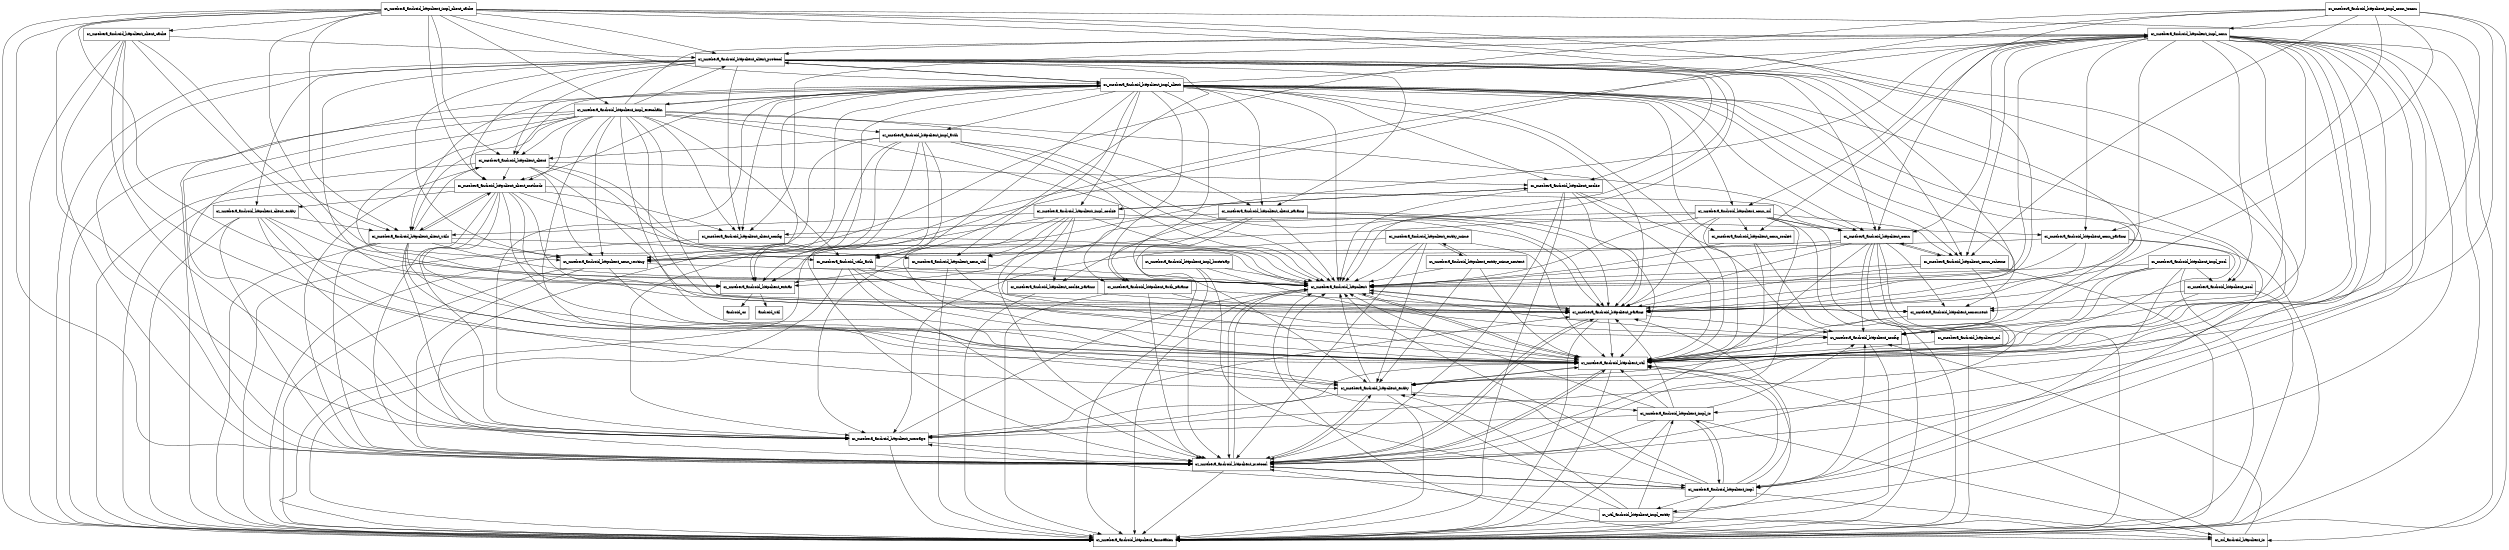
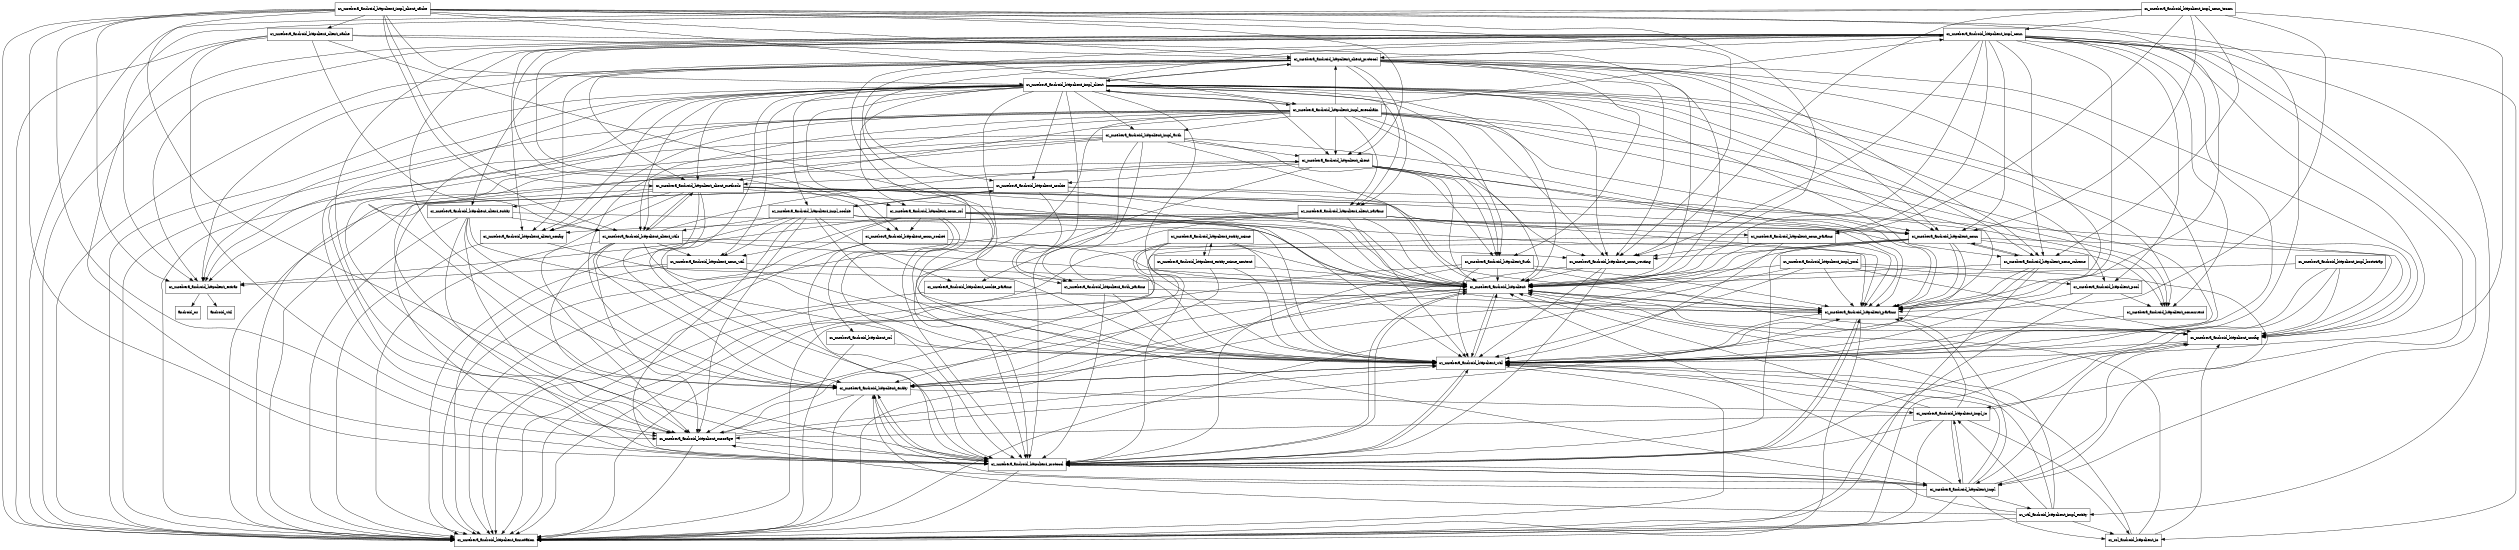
edge "cz_msebera_android_httpclient_client" -> "cz_msebera_android_httpclient_conn": added
node "cz_msebera_android_utils_auth": label "cz_msebera_android_utils_auth" -> "cz_msebera_android_httpclient_auth"
